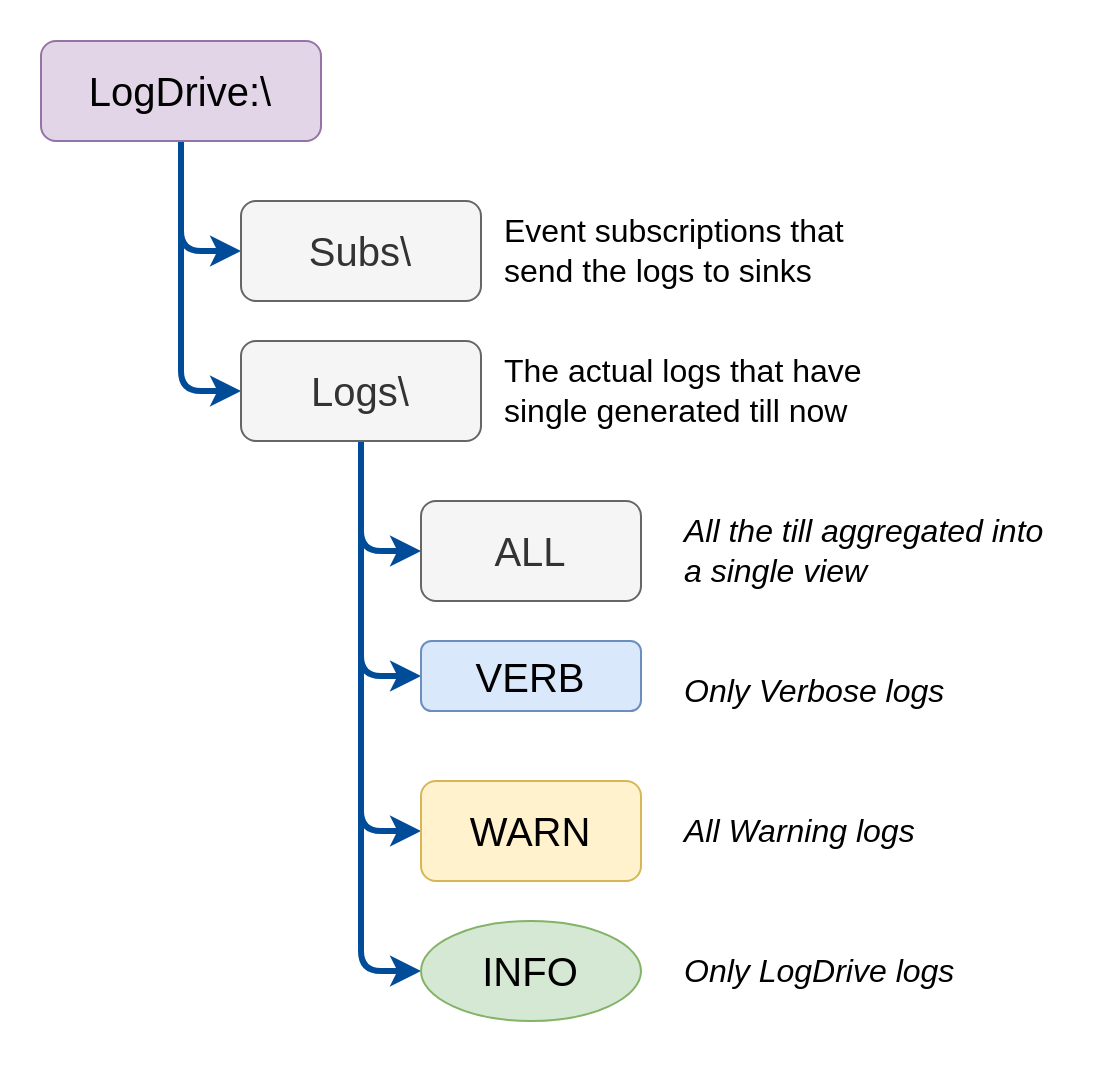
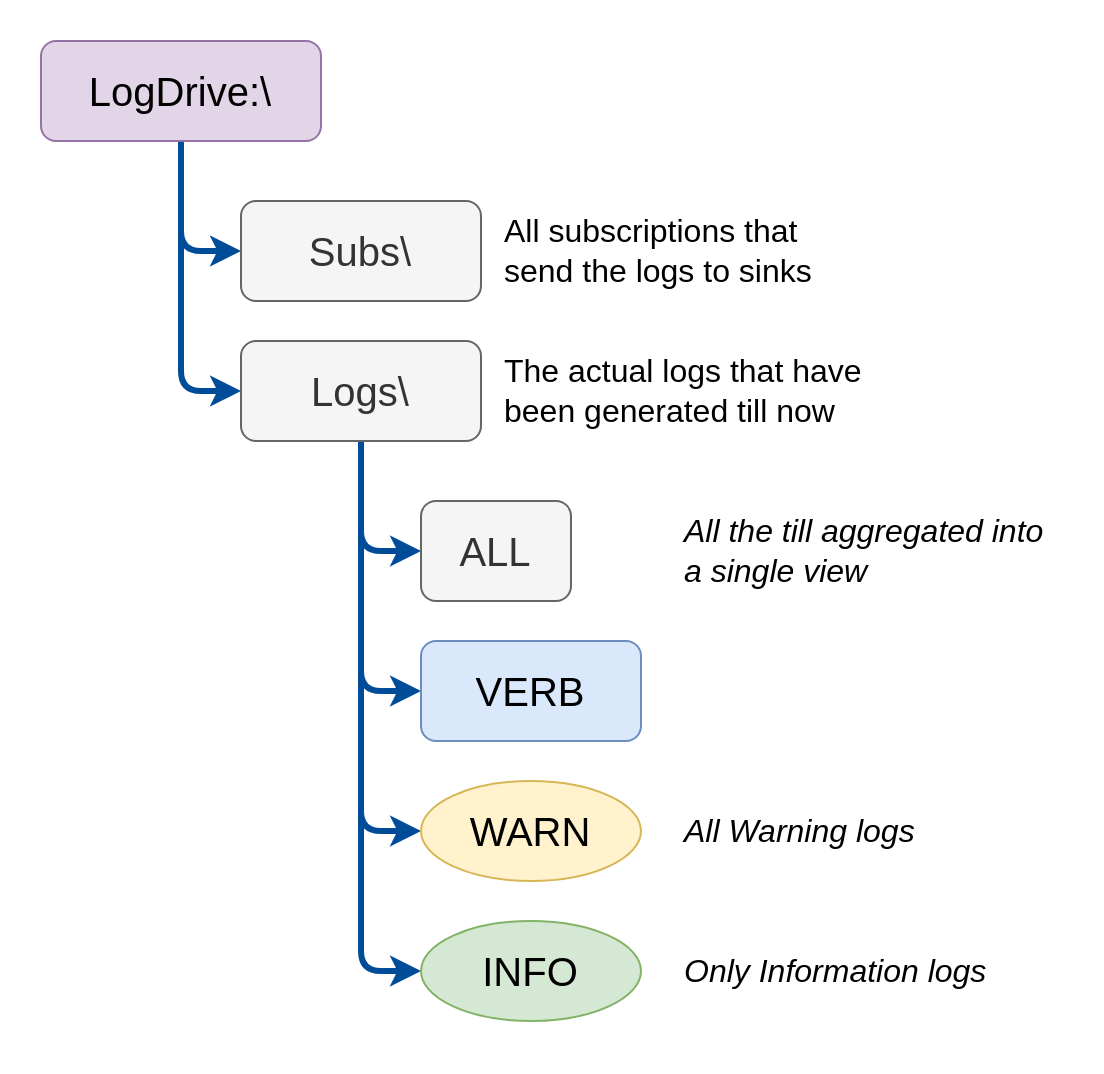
node "Event subscriptions that send the logs to sinks": label "Event subscriptions that send the logs to sinks" -> "All subscriptions that send the logs to sinks"
node "The actual logs that have single generated till now": label "The actual logs that have single generated till now" -> "The actual logs that have been generated till now"
node "ALL": size 220x100 -> 150x100
node "VERB": size 220x70 -> 220x100
node "Only Verbose logs": removed
node "WARN": shape rounded rectangle -> ellipse
node "Only LogDrive logs": label "Only LogDrive logs" -> "Only Information logs"
